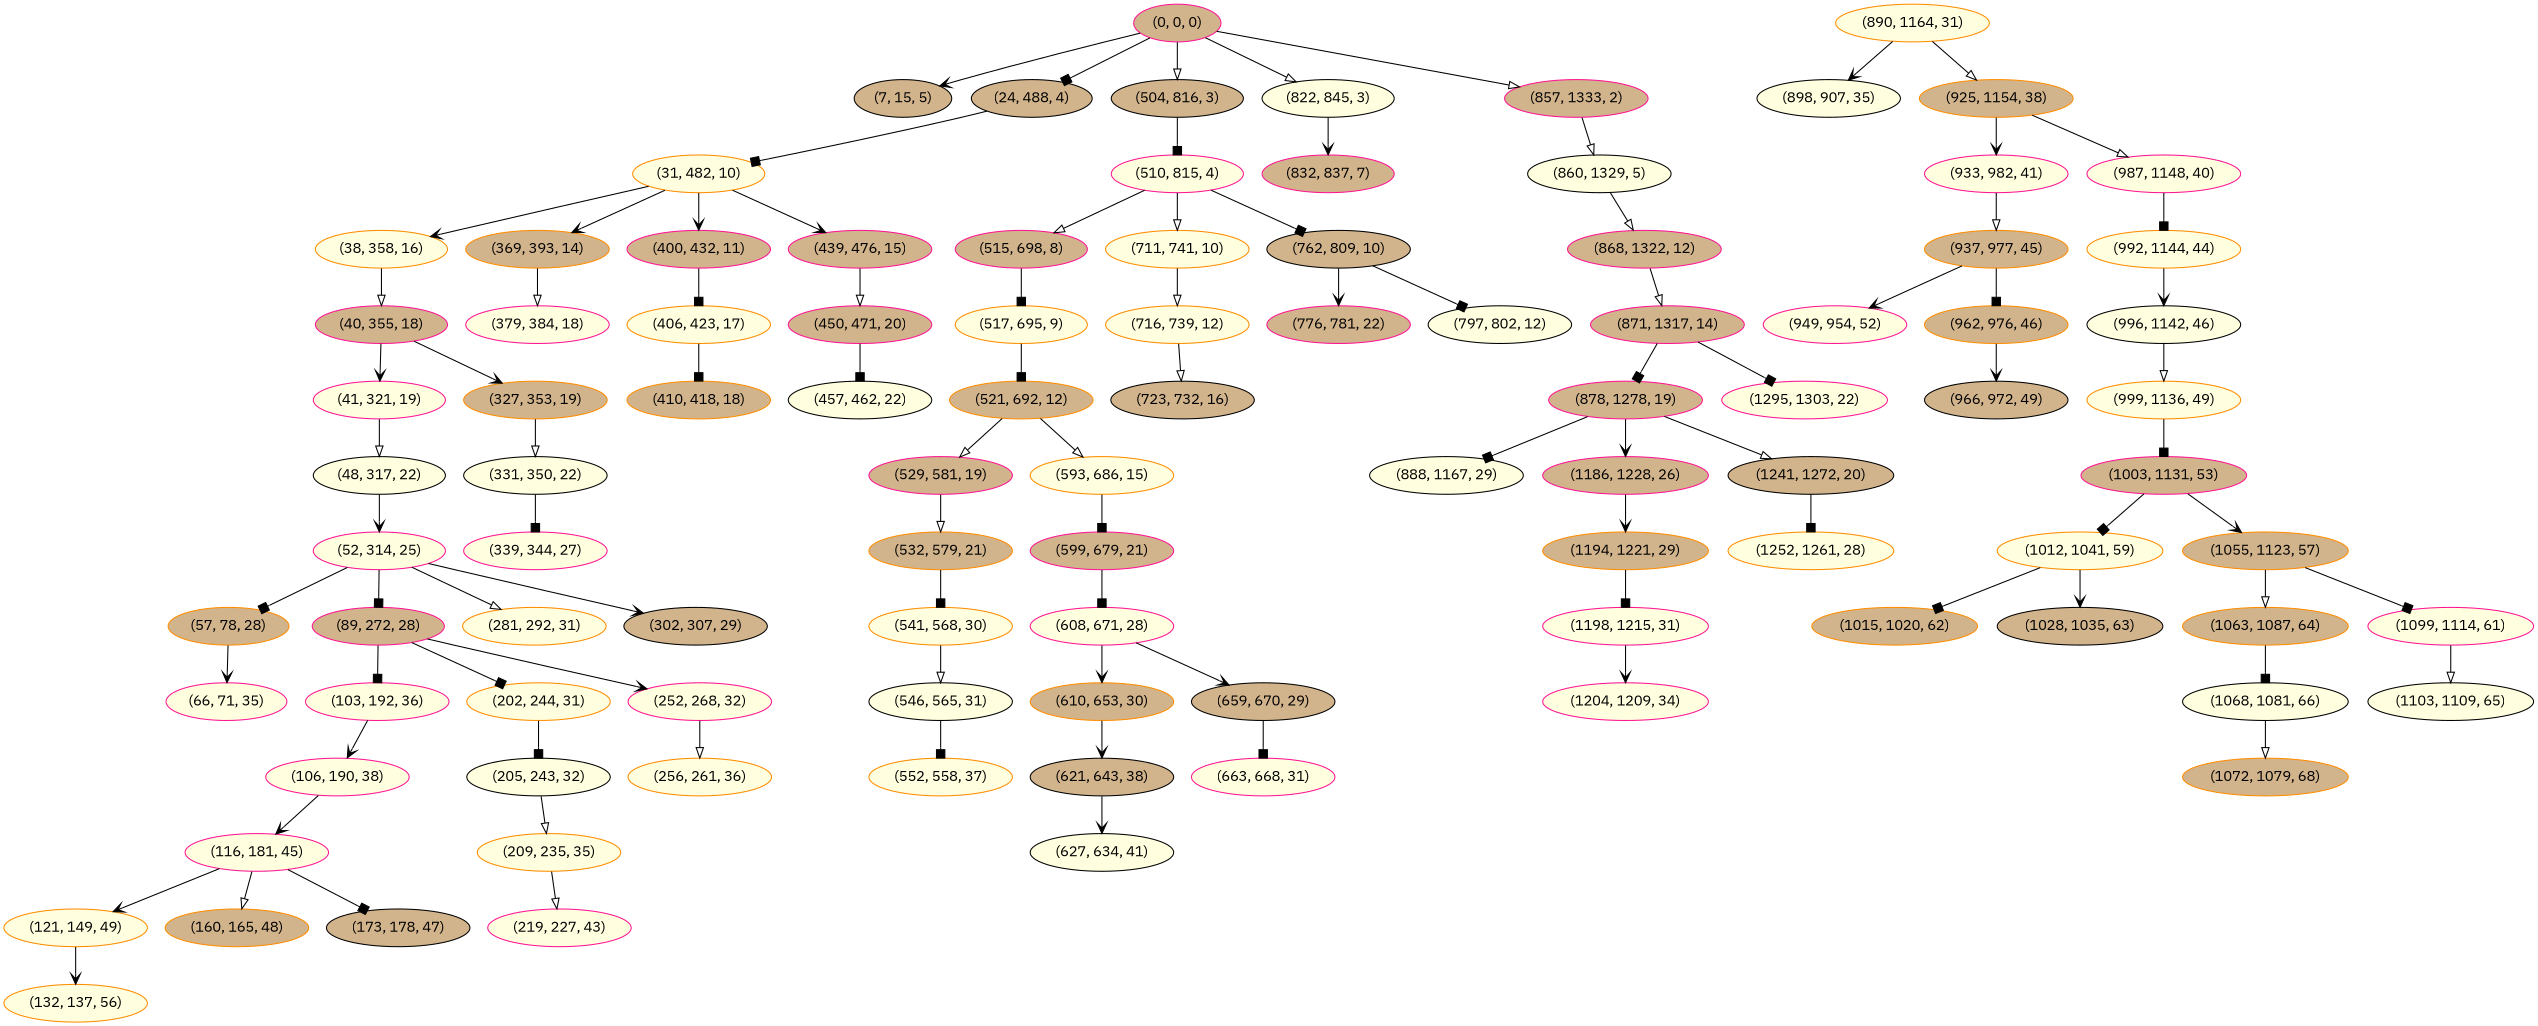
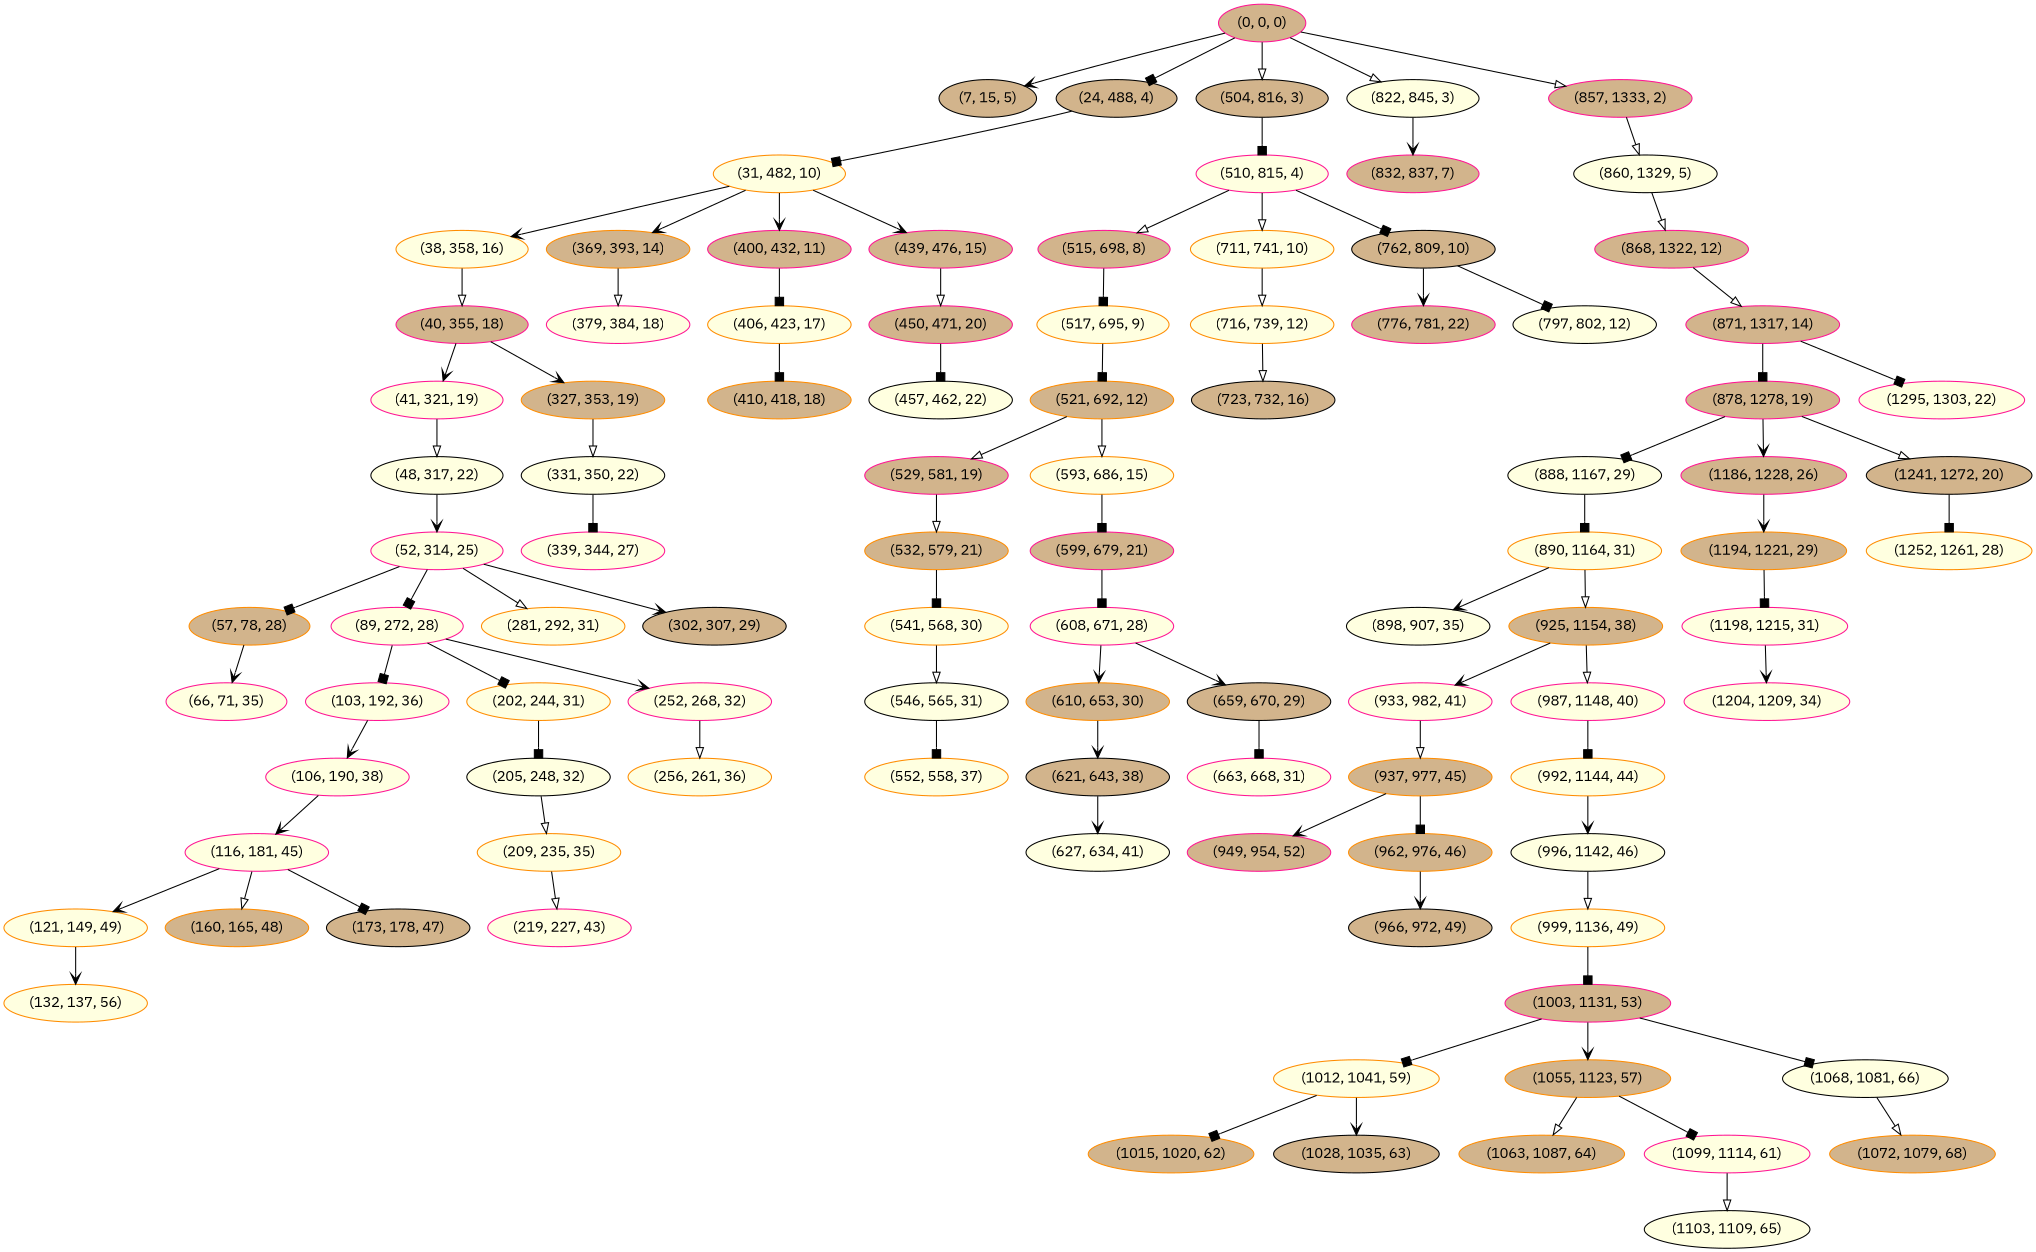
node "(949, 954, 52)": fillcolor lightyellow -> tan
edge "(888, 1167, 29)" -> "(890, 1164, 31)": added
node "(89, 272, 28)": fillcolor tan -> lightyellow
edge "(1063, 1087, 64)" -> "(1068, 1081, 66)": now "(1003, 1131, 53)" -> "(1068, 1081, 66)"
node "(205, 243, 32)": label "(205, 243, 32)" -> "(205, 248, 32)"
